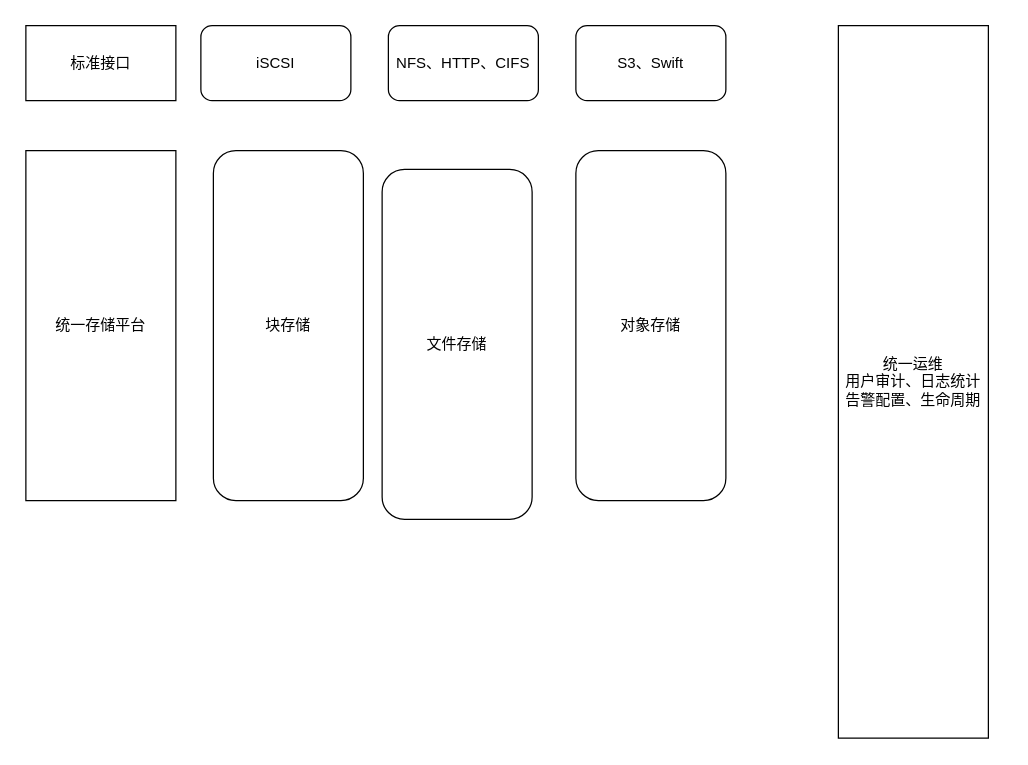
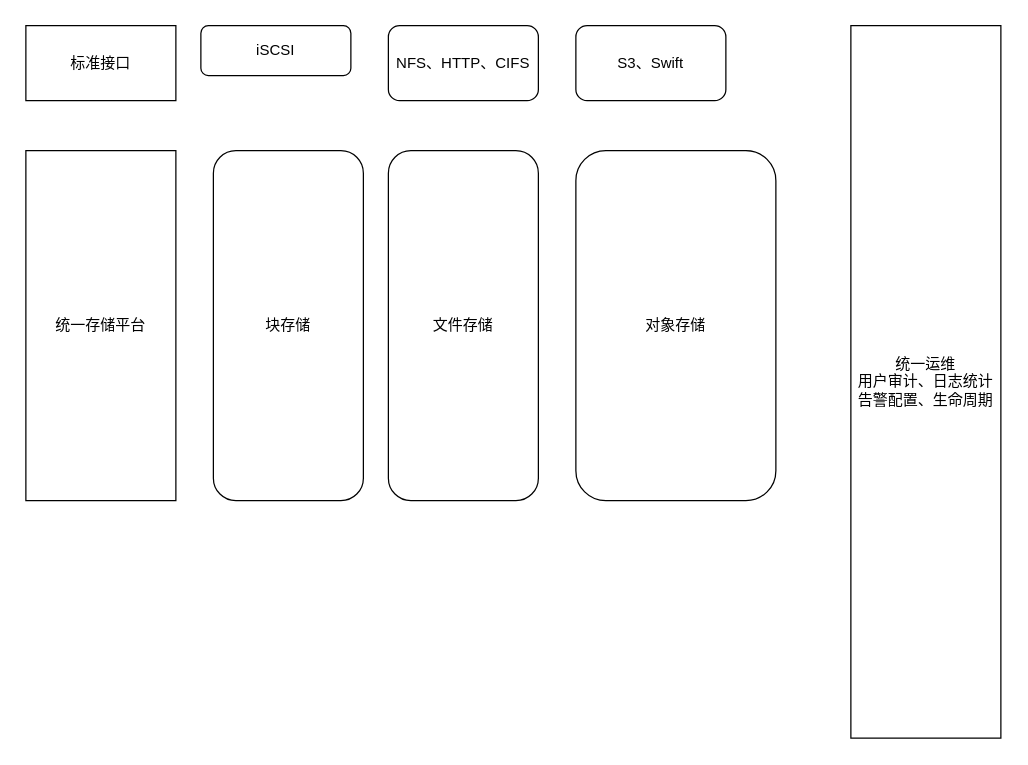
node "iSCSI": size 150x75 -> 150x50
node "对象存储": size 150x350 -> 200x350
node "文件存储": moved (457, 344) -> (463, 326)
node "统一运维 用户审计、日志统计 告警配置、生命周期": moved (913, 382) -> (926, 382)
